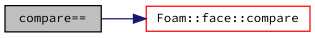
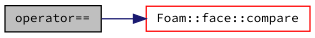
node "compare==": label "compare==" -> "operator=="
